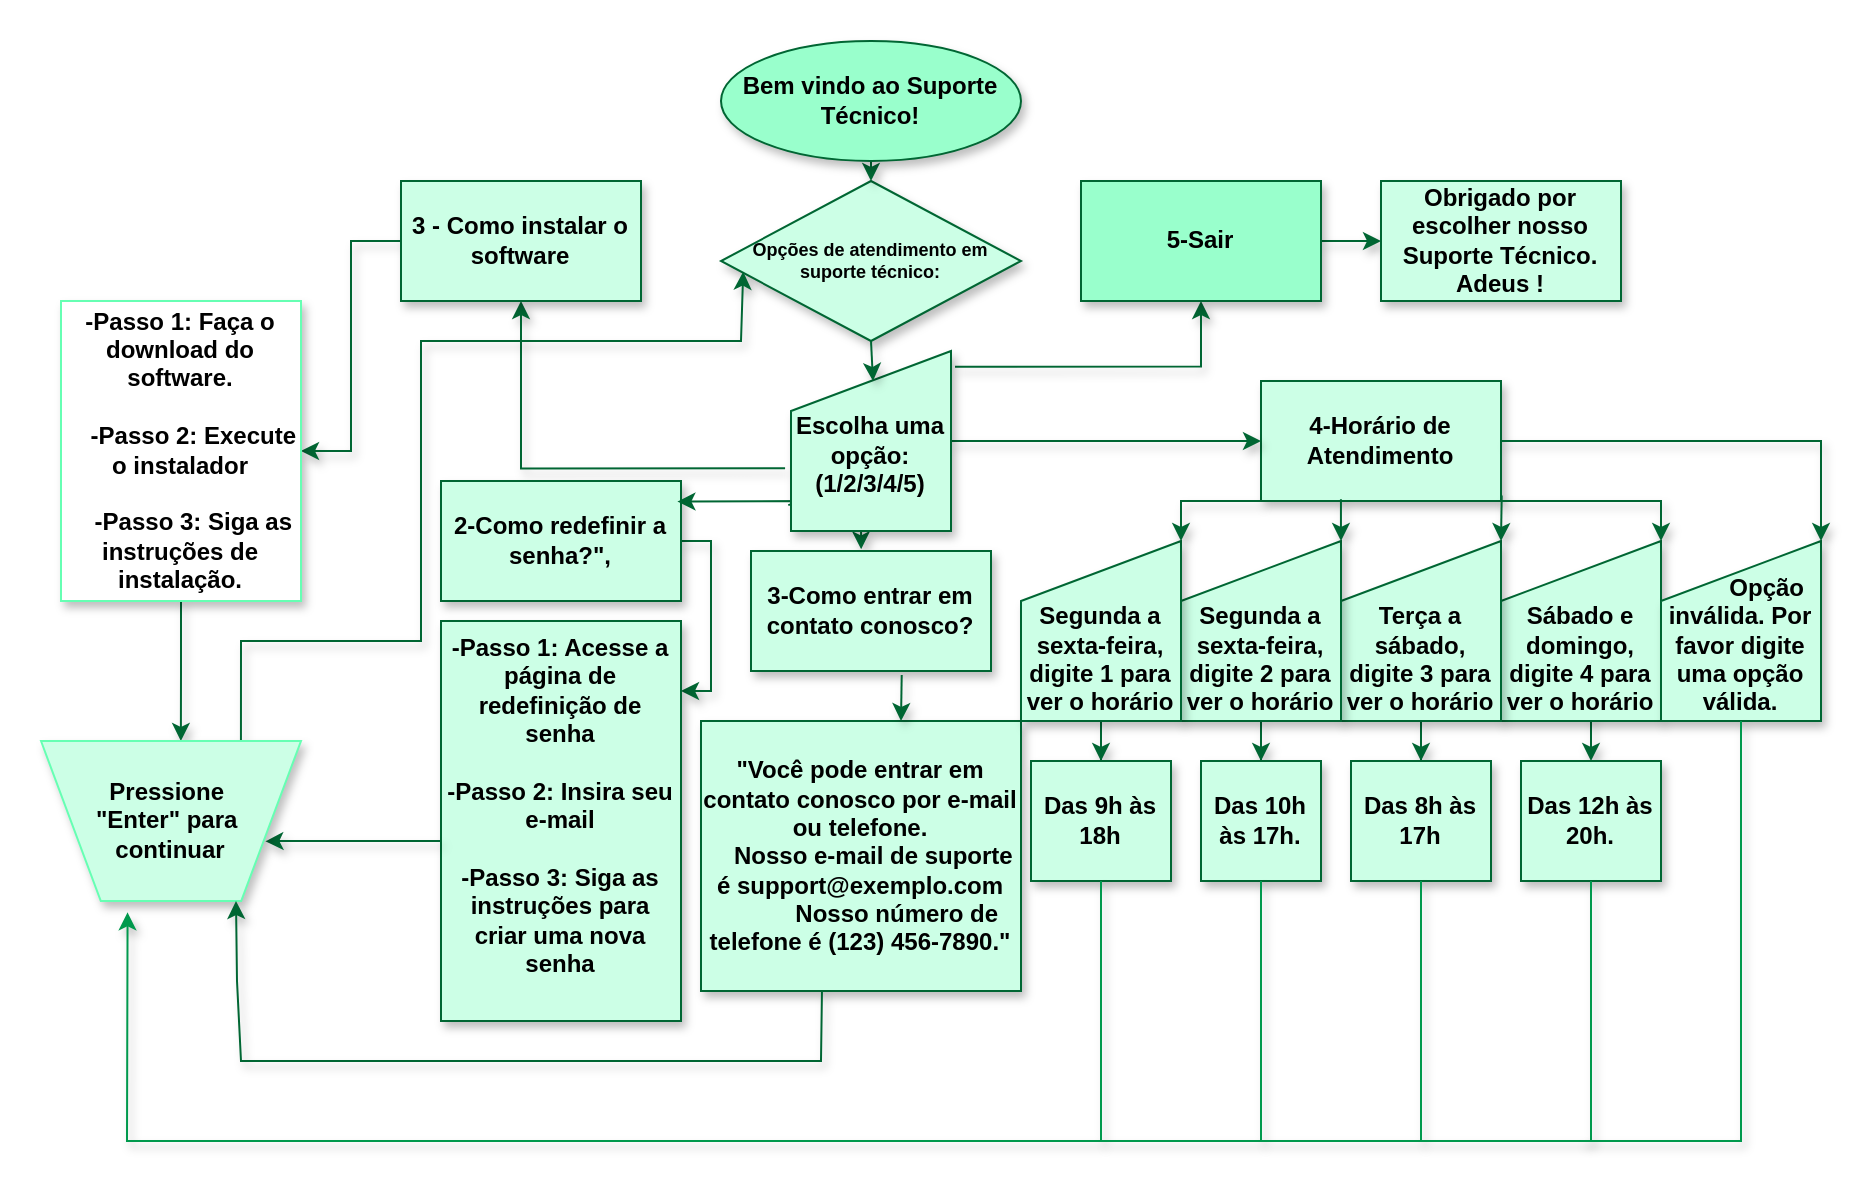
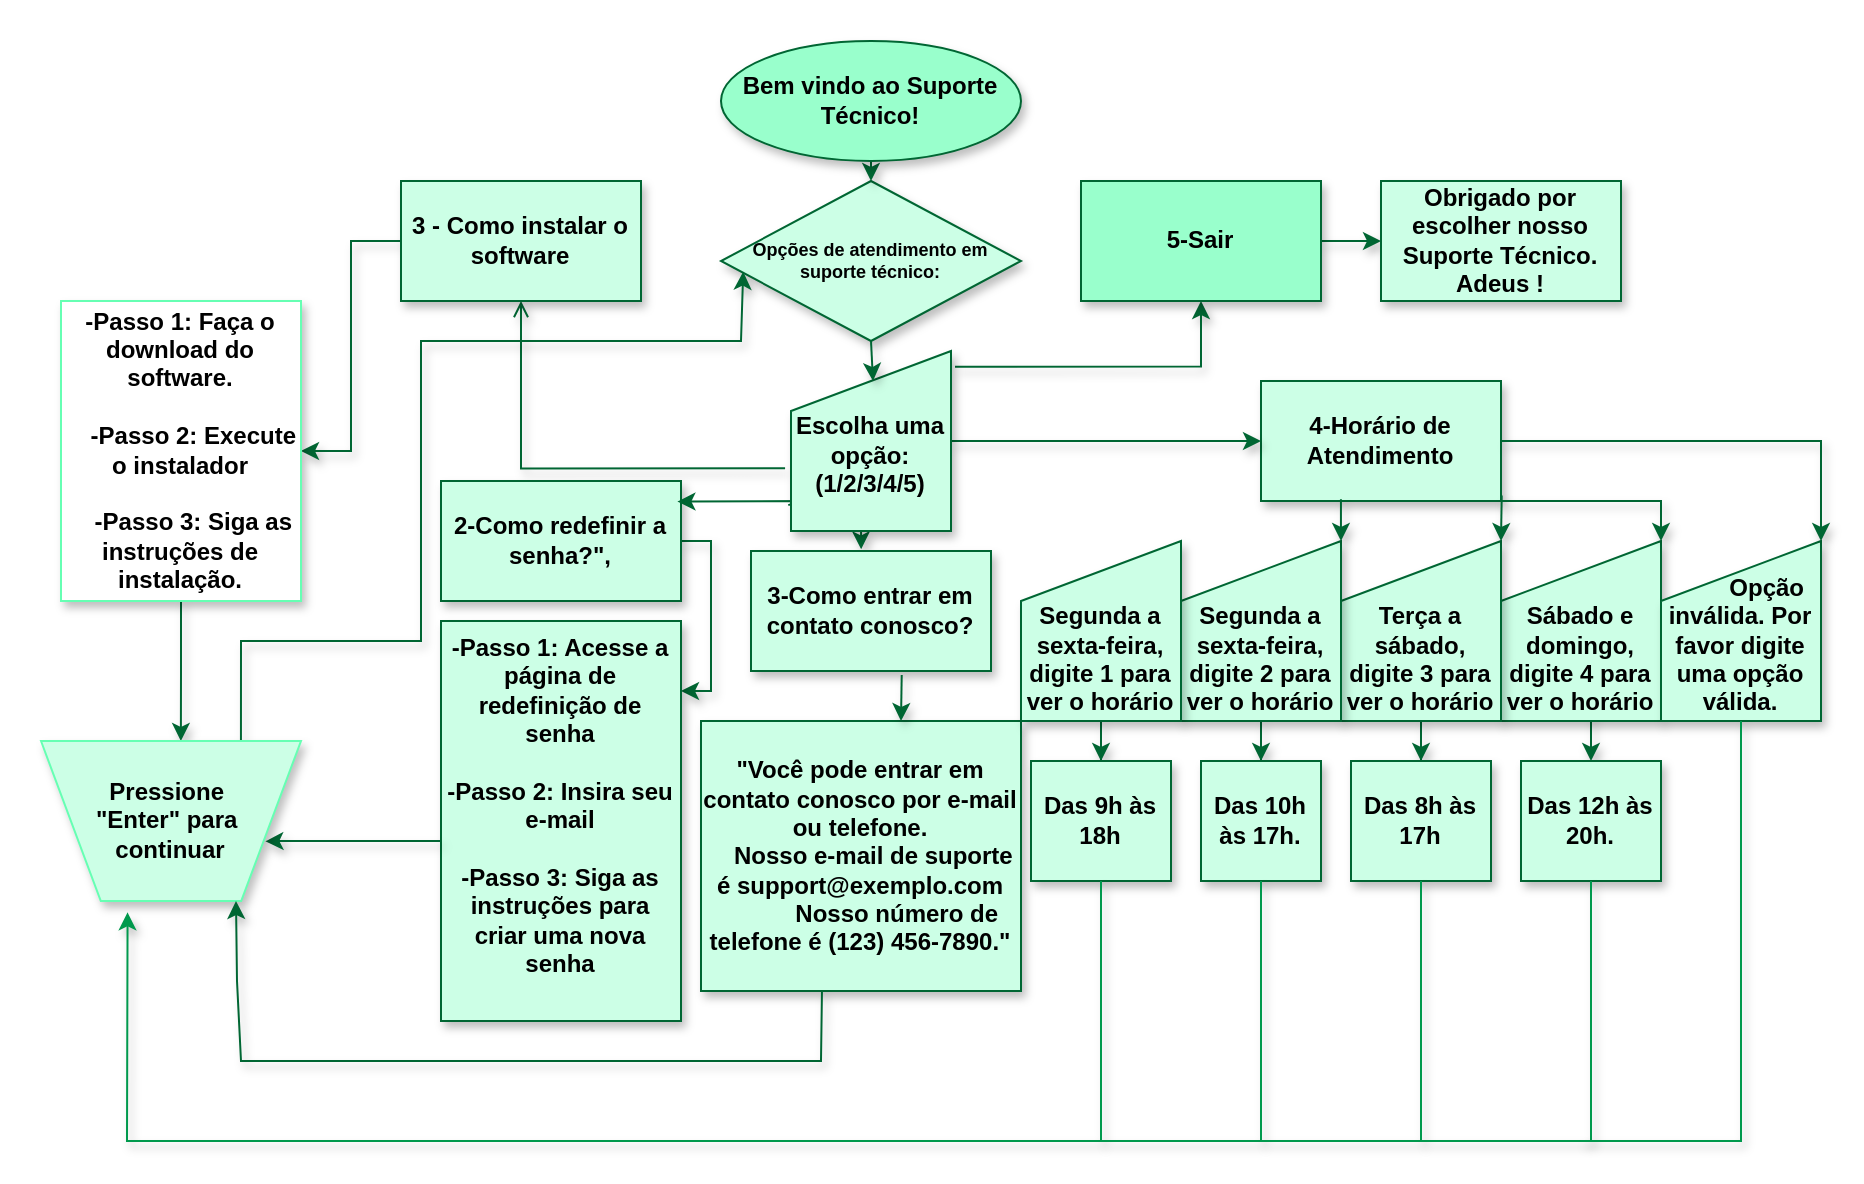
edge "Escolha uma opção: (1/2/3/4/5)" -> "3 - Como instalar o software": arrowhead classic -> open
edge "4-Horário de Atendimento" -> "Segunda a sexta-feira, digite 1 para ver o horário": removed
